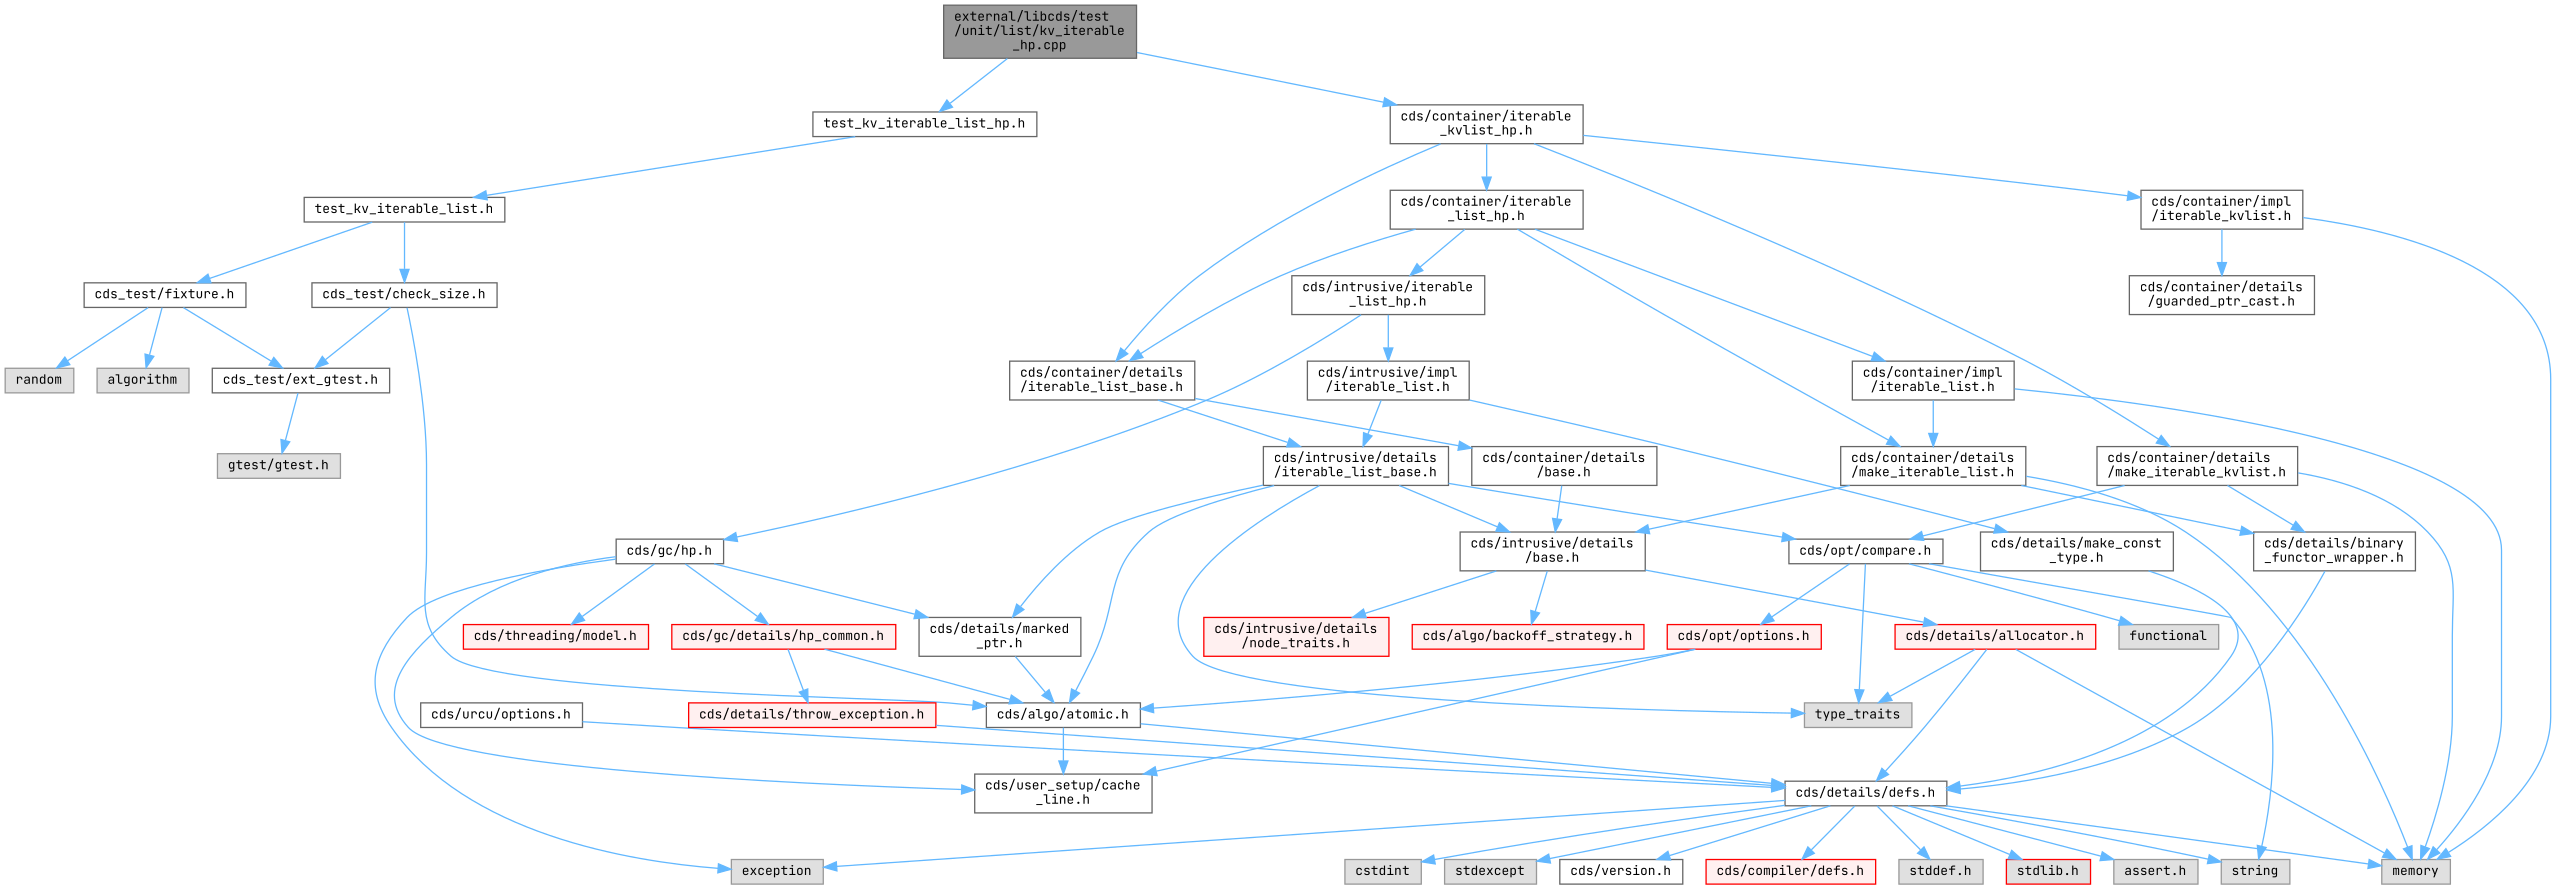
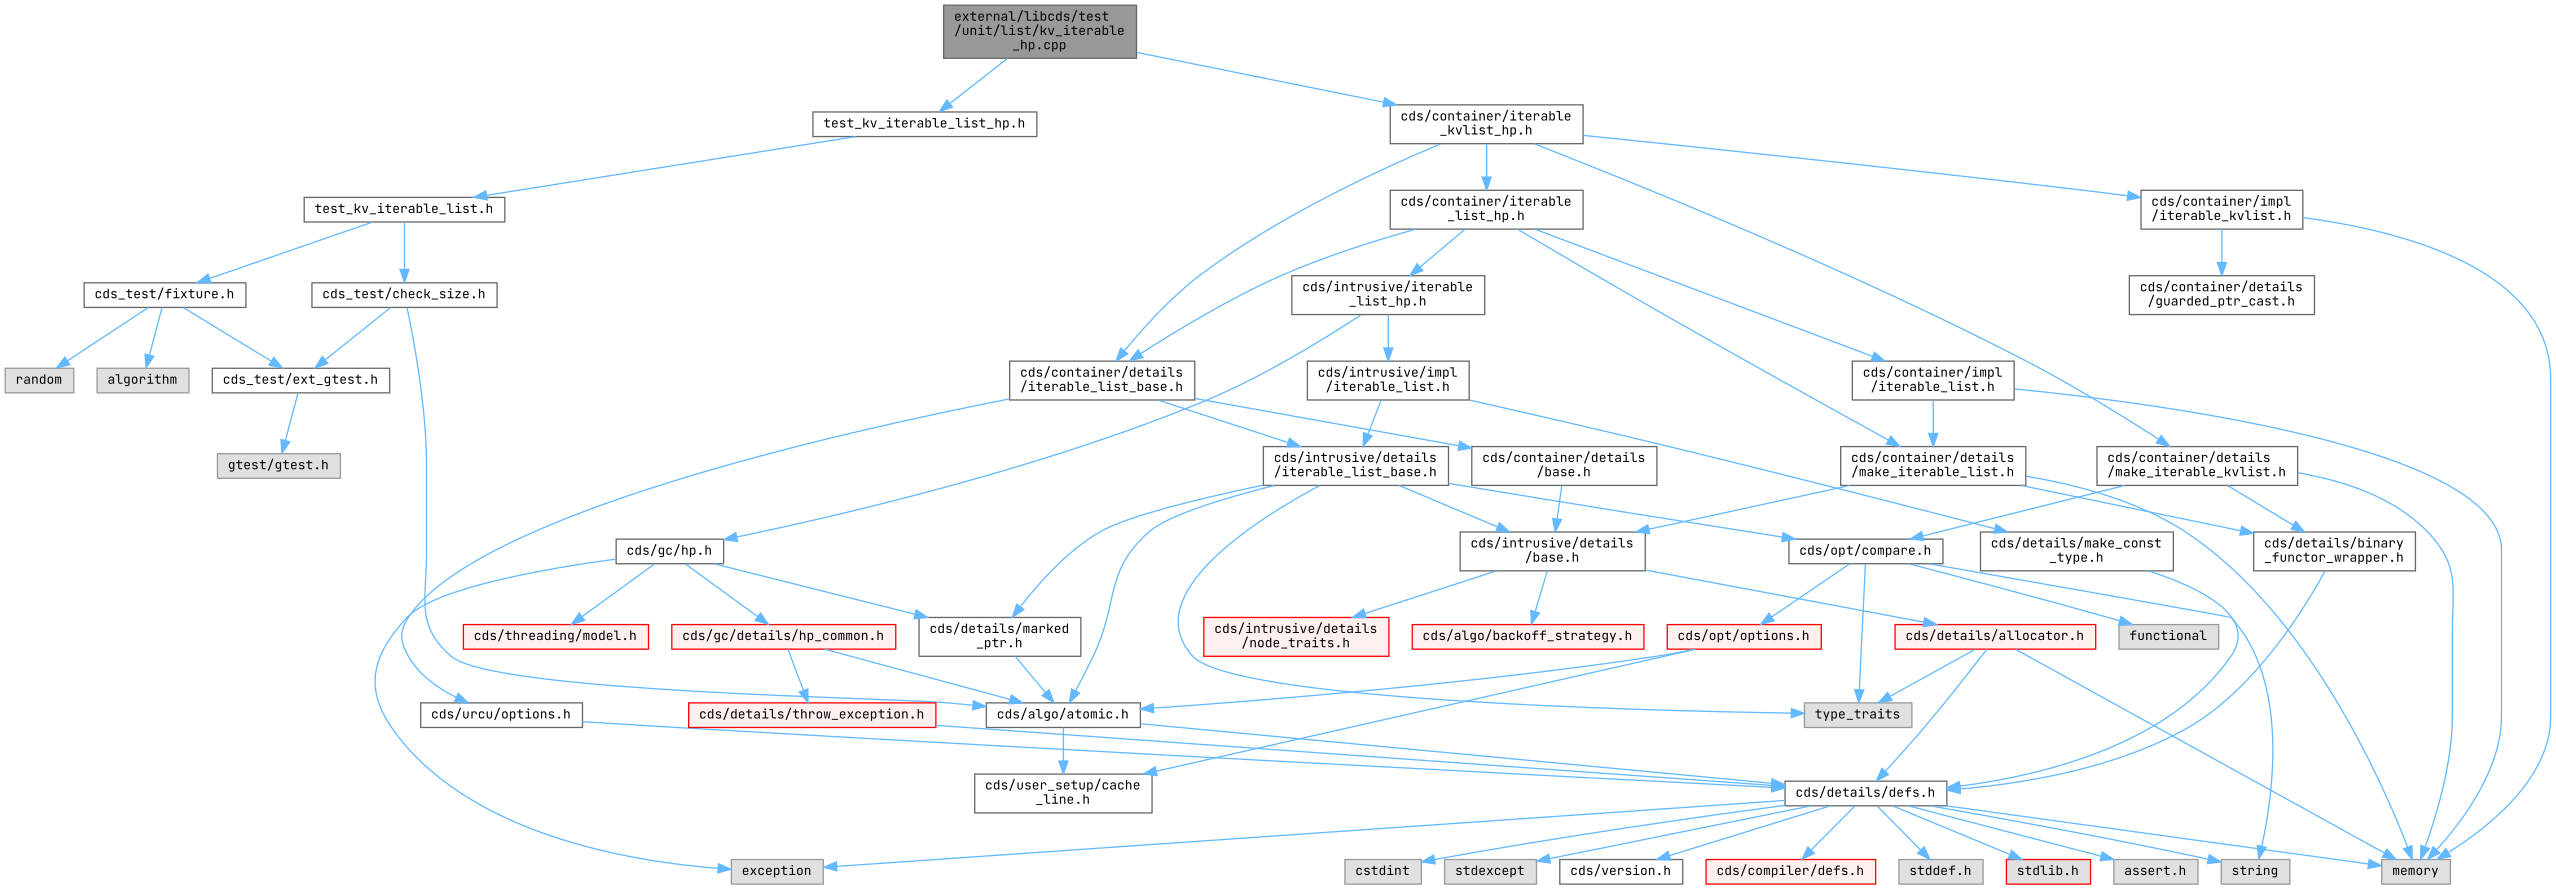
edge "cds/container/details /iterable_list_base.h" -> "cds/urcu/options.h": added
edge "cds/gc/hp.h" -> "cds/user_setup/cache _line.h": removed
